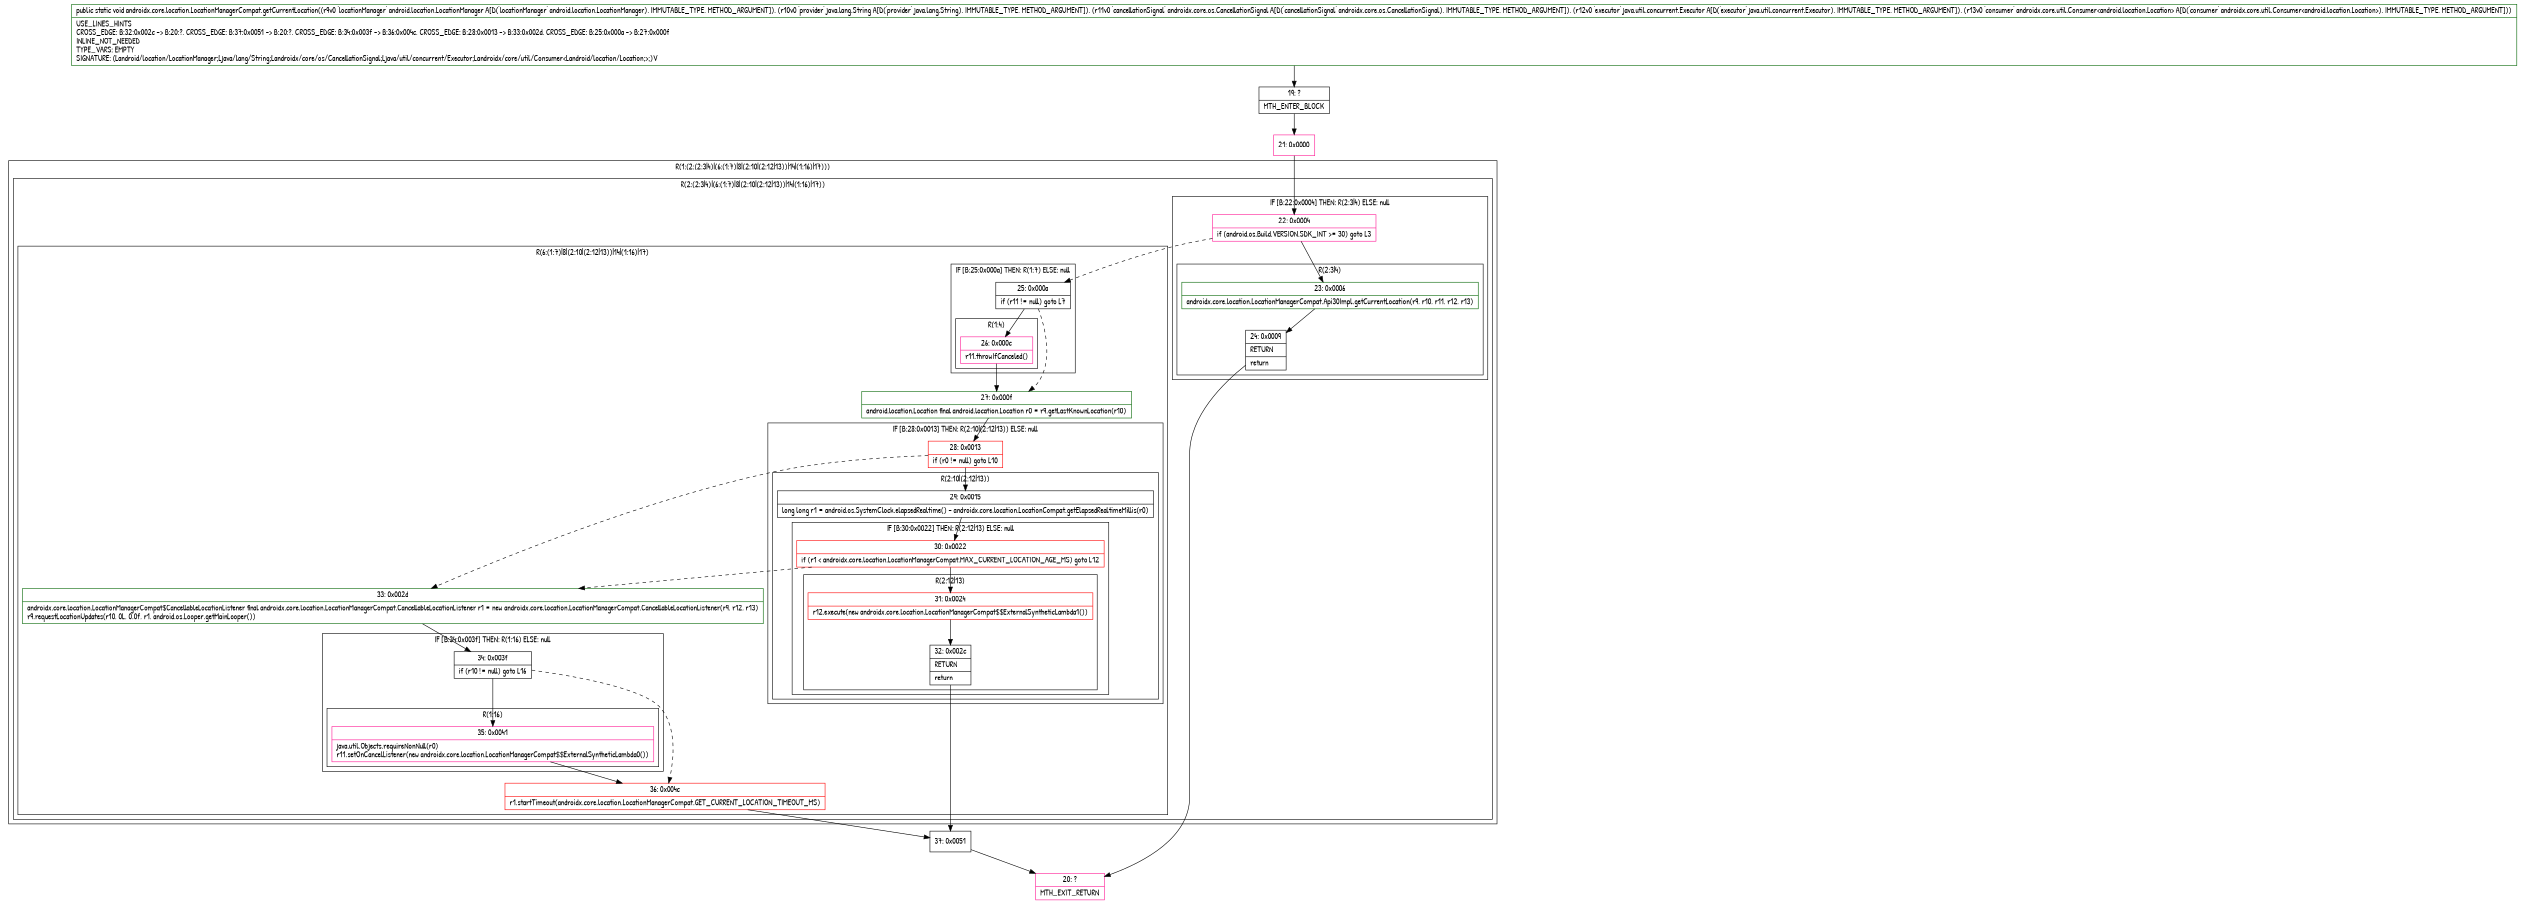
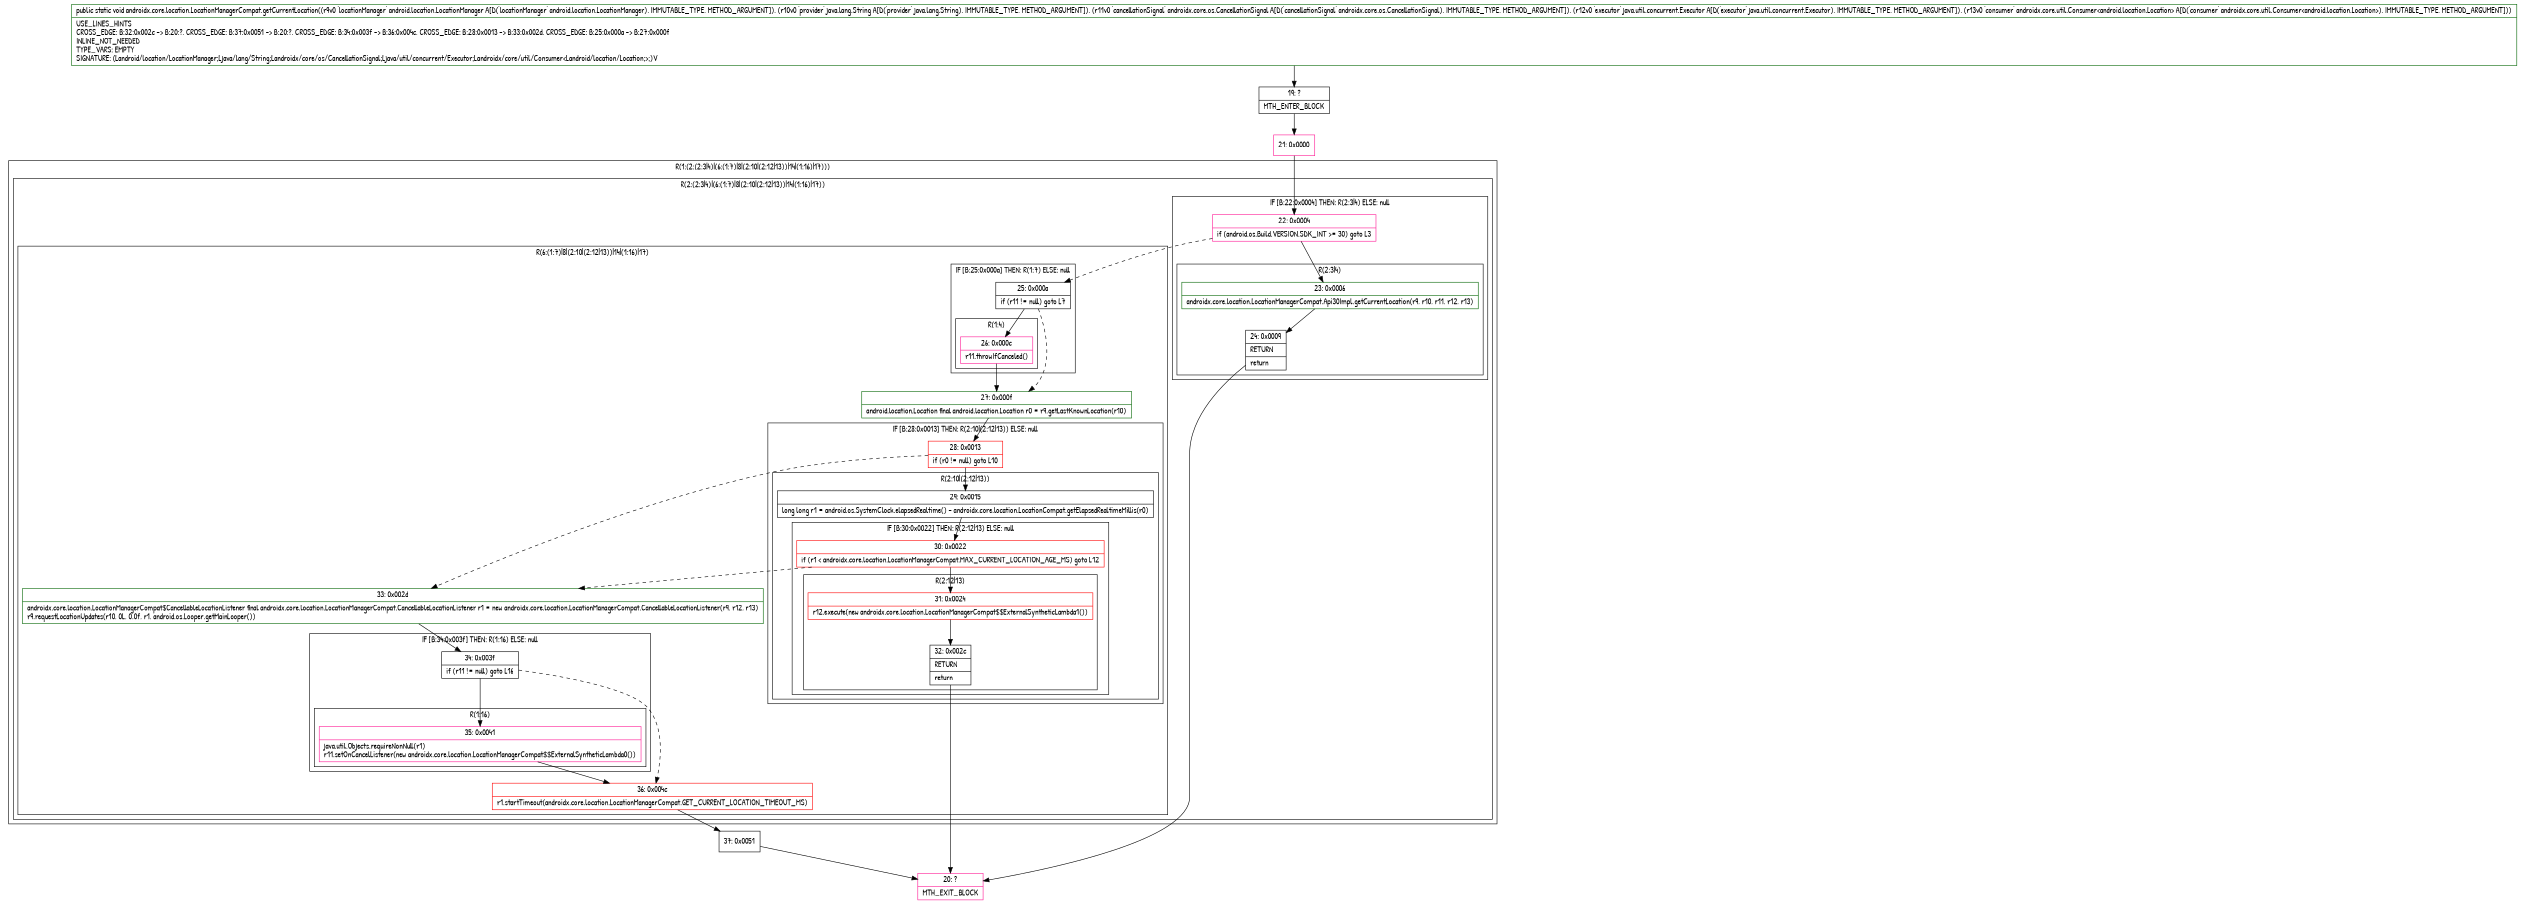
node "34: 0x003f": text "if (r10 != null) goto L16" -> "if (r11 != null) goto L16"
node "35: 0x0041": text "java.util.Objects.requireNonNull(r0)" -> "java.util.Objects.requireNonNull(r1)"
edge "32: 0x002c" -> "37: 0x0051": now "32: 0x002c" -> "20: ?"
node "20: ?": text "MTH_EXIT_RETURN" -> "MTH_EXIT_BLOCK"
